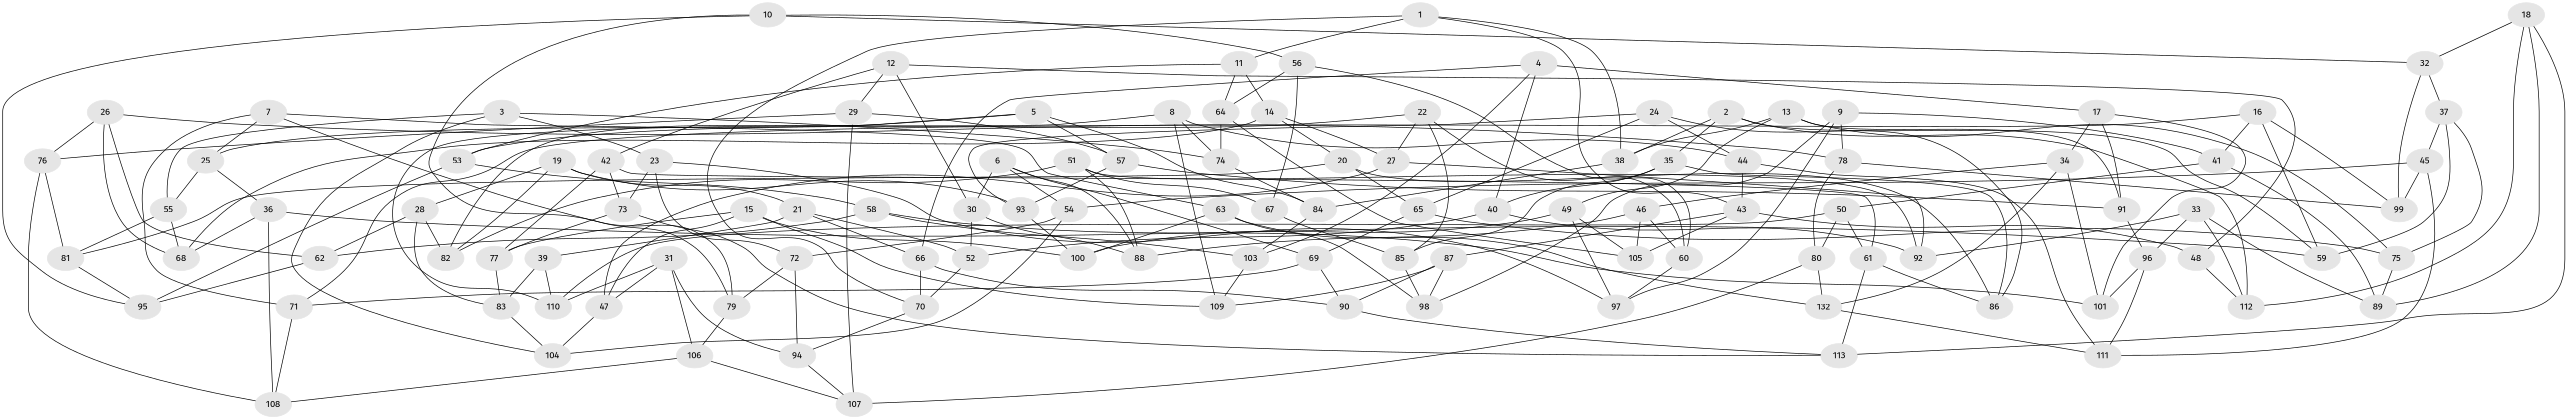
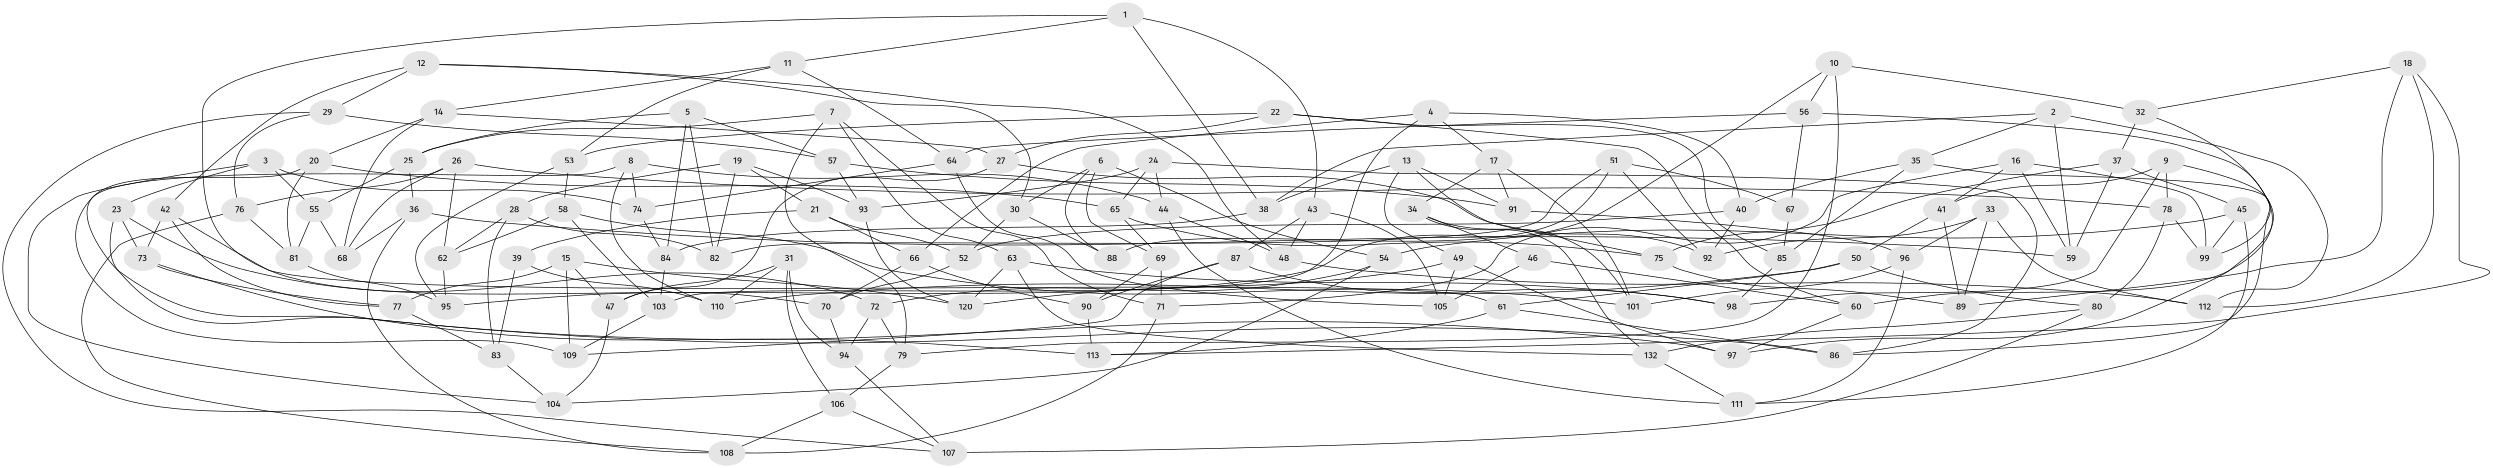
edge "44" -- "43": now "44" -- "48"
edge "46" -- "88": removed
node "100": label "100" -> "120"
